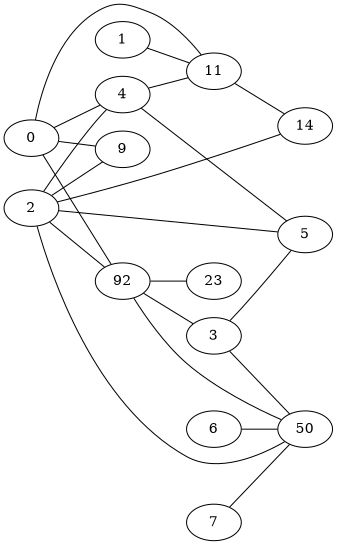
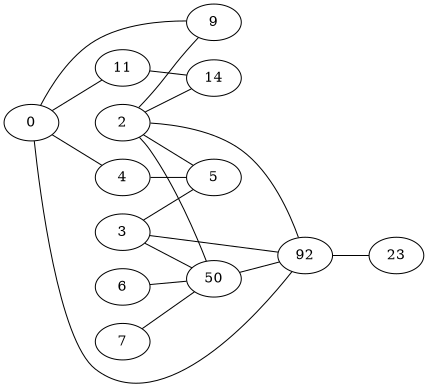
node "1": removed
edge "4" -> "11": removed
edge "2" -> "4": removed
edge "92" -> "3": reversed
